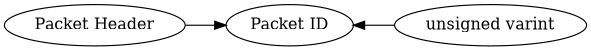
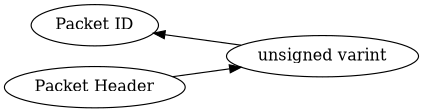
edge "Packet Header" -> "Packet ID": now "Packet Header" -> "unsigned varint"
